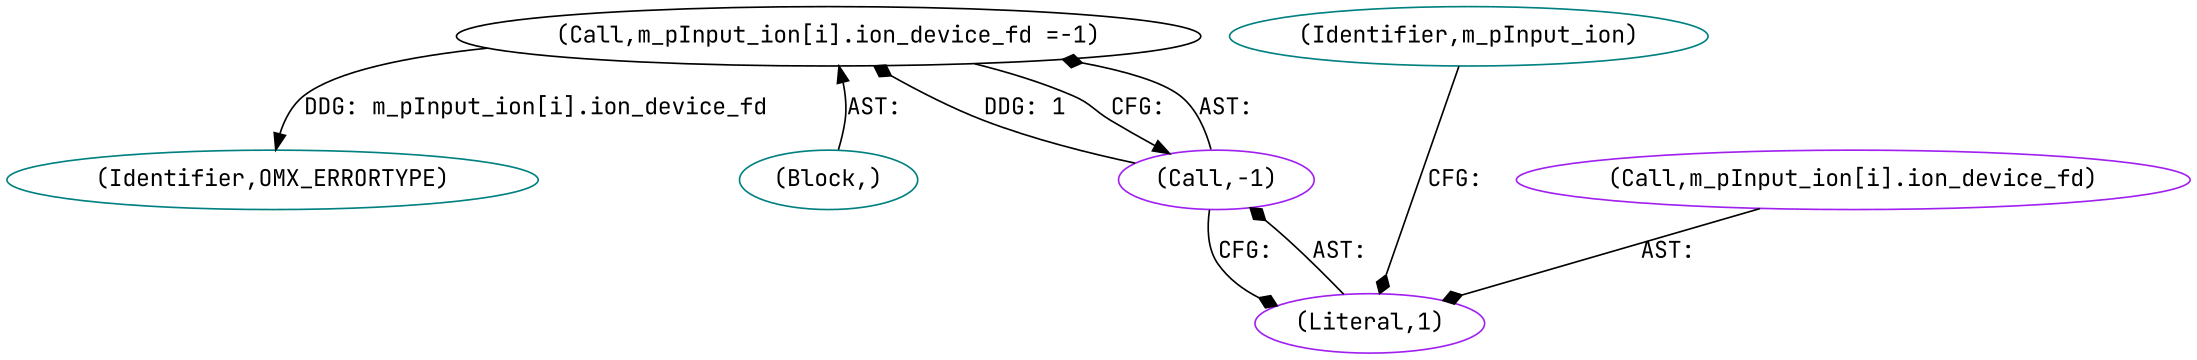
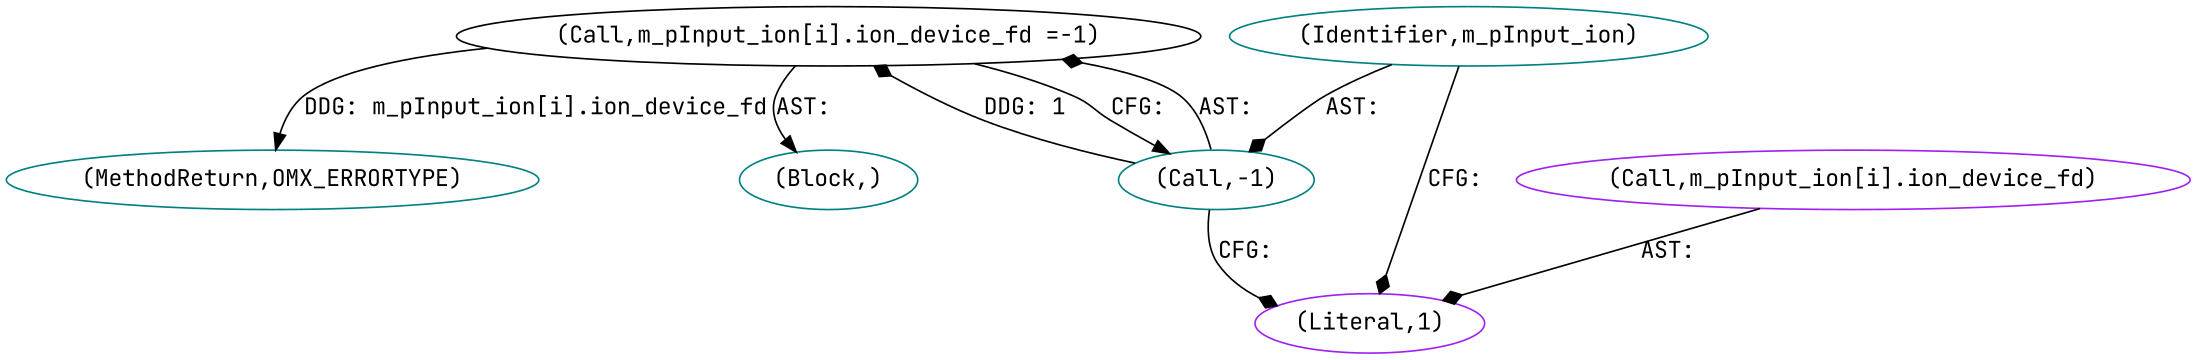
edge "(Block,)" -> "(Call,m_pInput_ion[i].ion_device_fd =-1)": reversed
node "(Identifier,OMX_ERRORTYPE)": label "(Identifier,OMX_ERRORTYPE)" -> "(MethodReturn,OMX_ERRORTYPE)"
node "(Call,-1)": color purple -> teal
edge "(Literal,1)" -> "(Call,-1)": now "(Identifier,m_pInput_ion)" -> "(Call,-1)"
